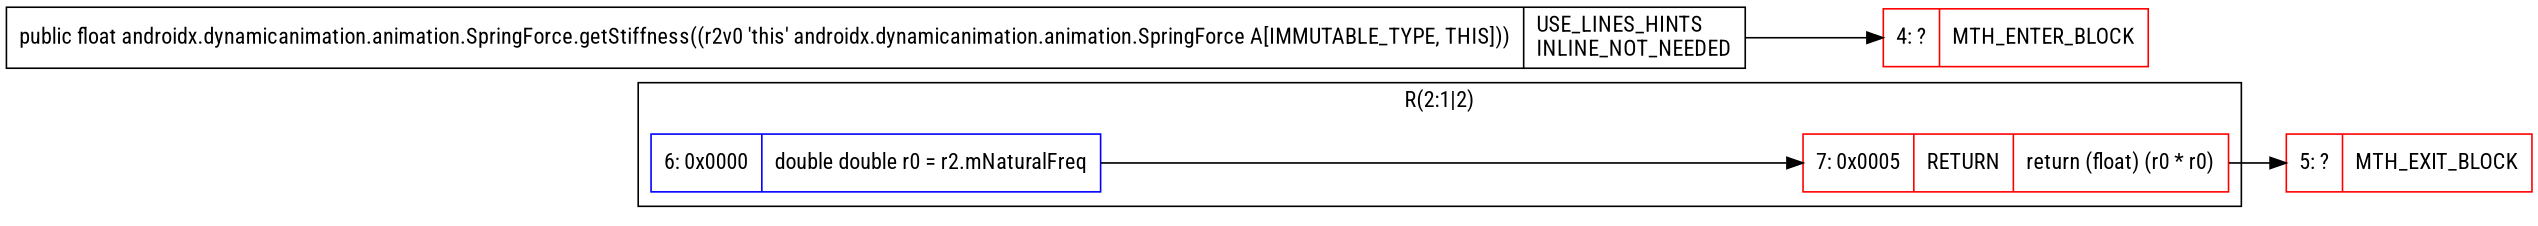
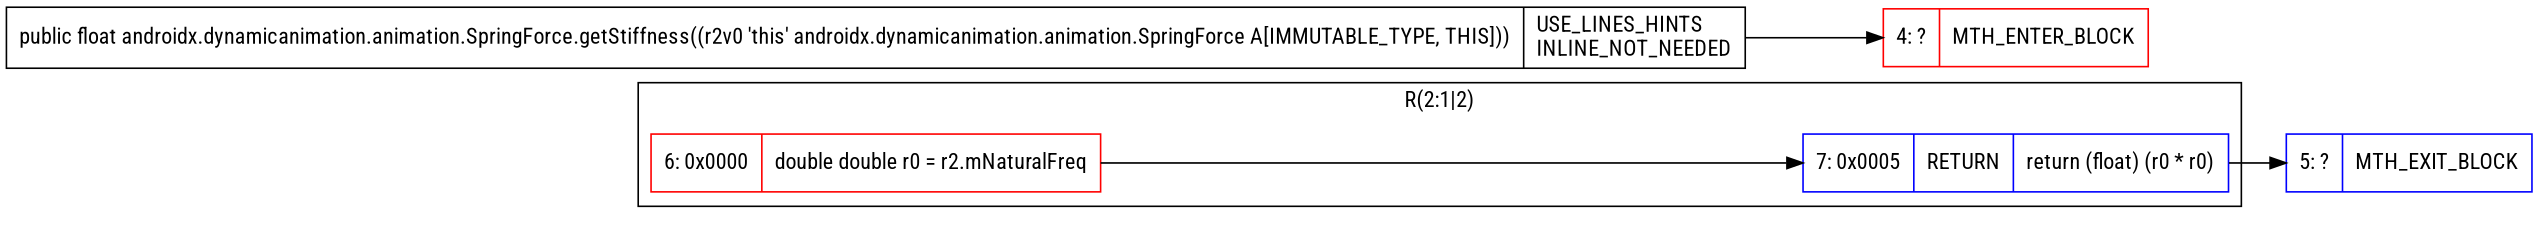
node "6: 0x0000": color blue -> red
node "7: 0x0005": color red -> blue
node "5: ?": color red -> blue
